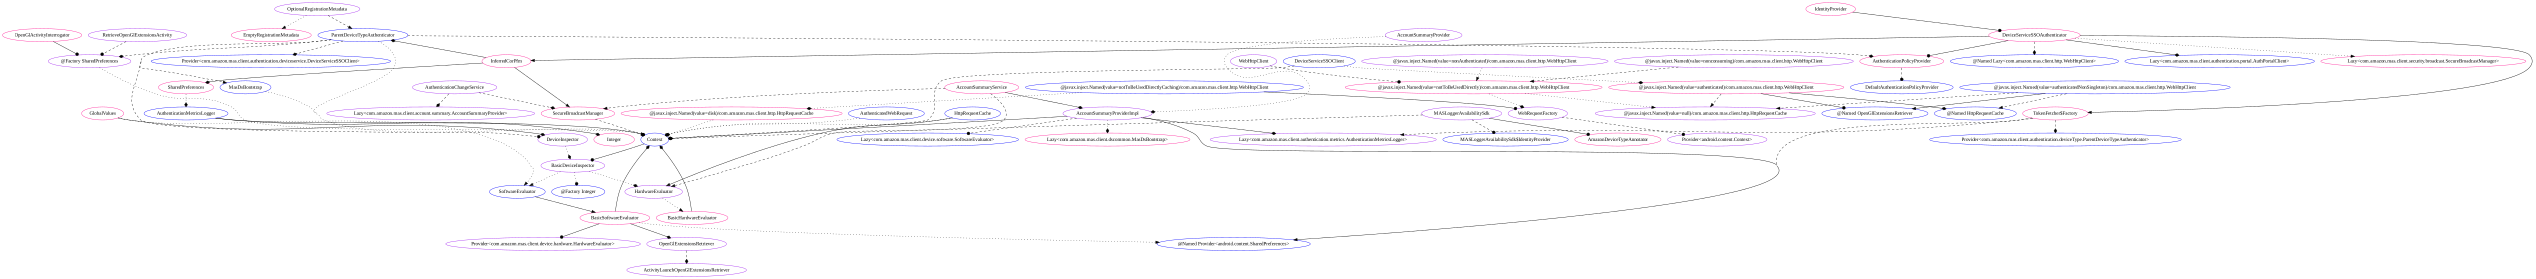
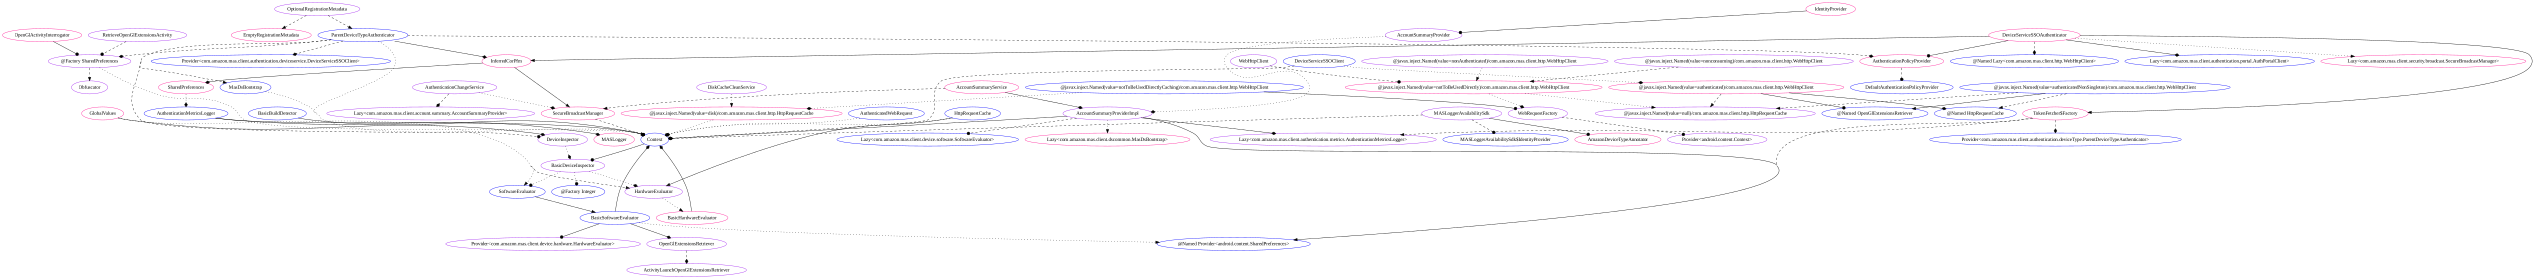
edge "OptionalRegistrationMetadata" -> "EmptyRegistrationMetadata": style dotted -> dashed
edge "IdentityProvider" -> "DeviceServiceSSOAuthenticator": now "IdentityProvider" -> "AccountSummaryProvider"
edge "InferredCorPfm" -> "ParentDeviceTypeAuthenticator": reversed
node "Obfuscator": added
node "DiskCacheCleanService": added
edge "AuthenticationChangeService" -> "SecureBroadcastManager": style dashed -> dotted
node "BasicBuildDetector": added
edge "AccountSummaryProviderImpl" -> "Lazy<com.amazon.mas.client.dscommon.MasDsBootstrap>": arrowhead diamond -> normal
edge "AccountSummaryService" -> "HardwareEvaluator": now "GlobalValues" -> "HardwareEvaluator"
node "Integer": label "Integer" -> "MASLogger"
edge "BasicDeviceInspector" -> "SoftwareEvaluator": arrowhead normal -> dot
node "BasicSoftwareEvaluator": color deeppink -> blue
